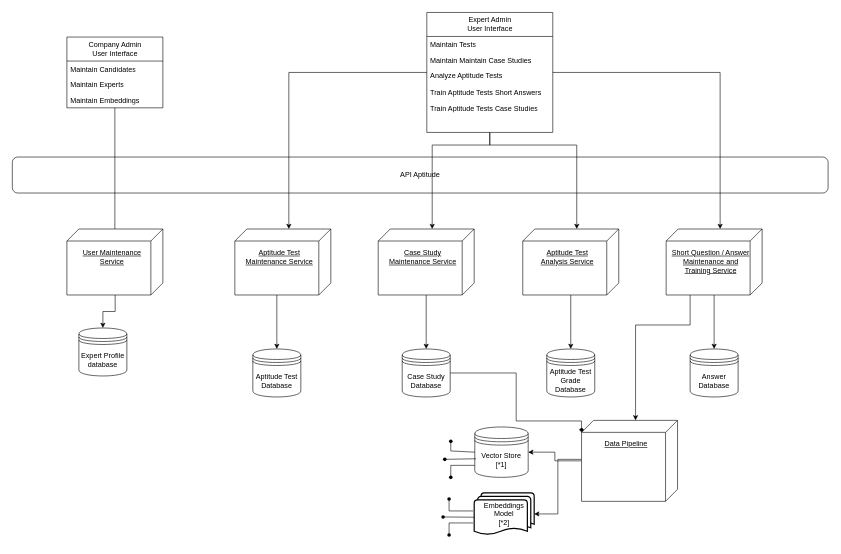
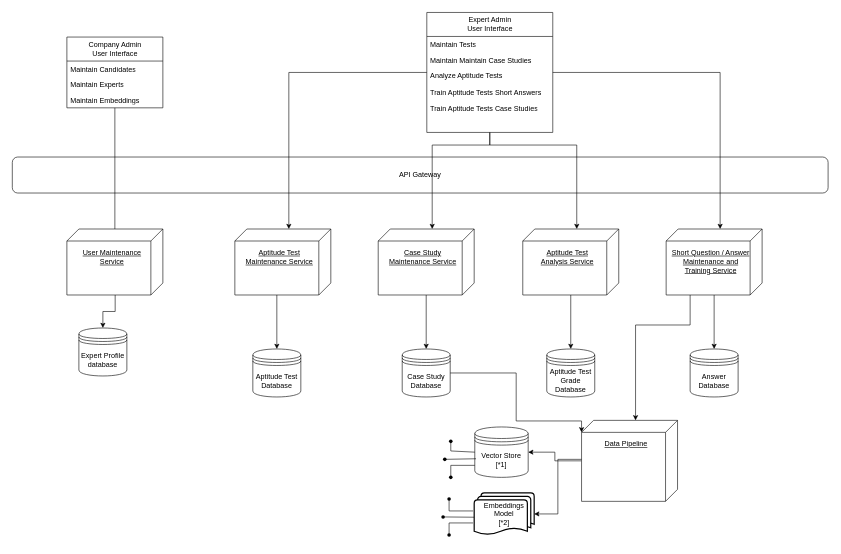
node "API Aptitude": label "API Aptitude" -> "API Gateway"
edge "Case Study Database" -> "Data Pipeline": arrowhead diamond -> classic
